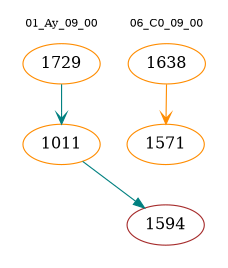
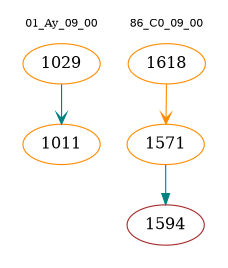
cluster "06_C0_09_00": label "06_C0_09_00" -> "86_C0_09_00"
node "1729": label "1729" -> "1029"
node "1638": label "1638" -> "1618"
edge "1011" -> "1594": now "1571" -> "1594"
